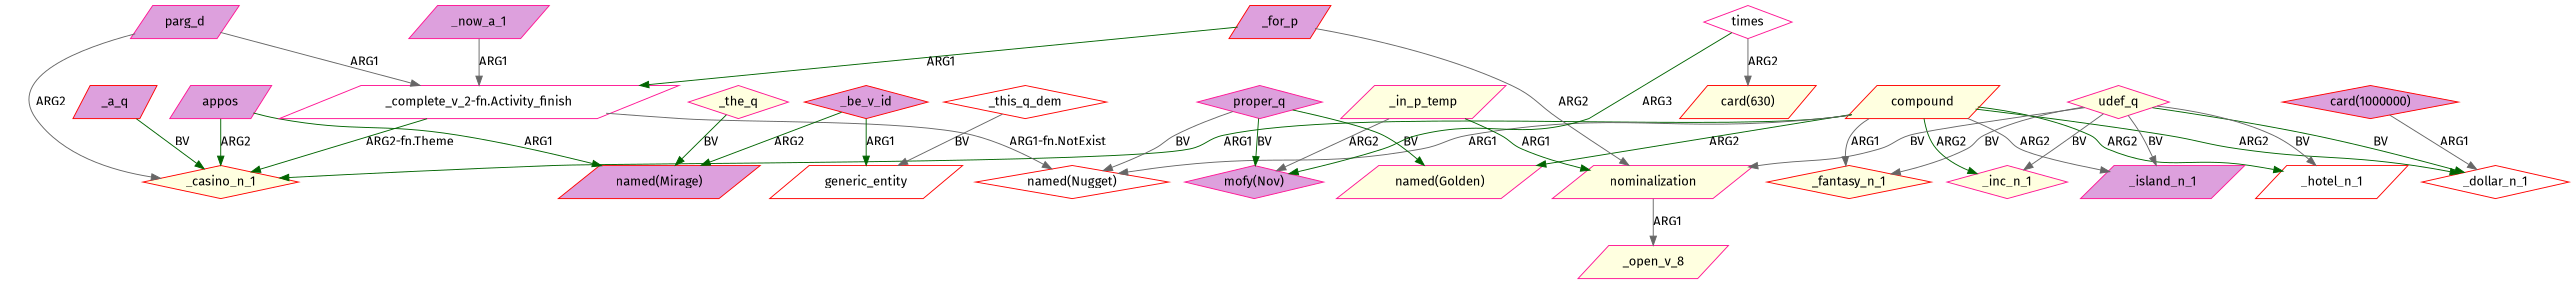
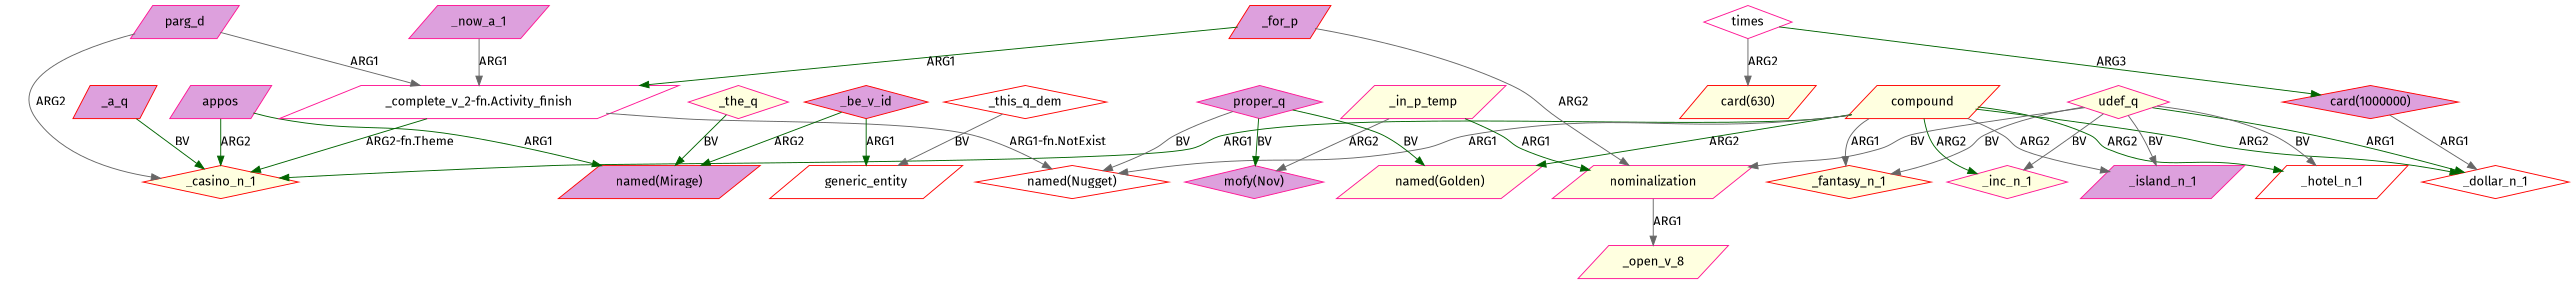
edge "times" -> "mofy(Nov)": now "times" -> "card(1000000)"
edge "udef_q" -> "_dollar_n_1": label "BV" -> "ARG1"
